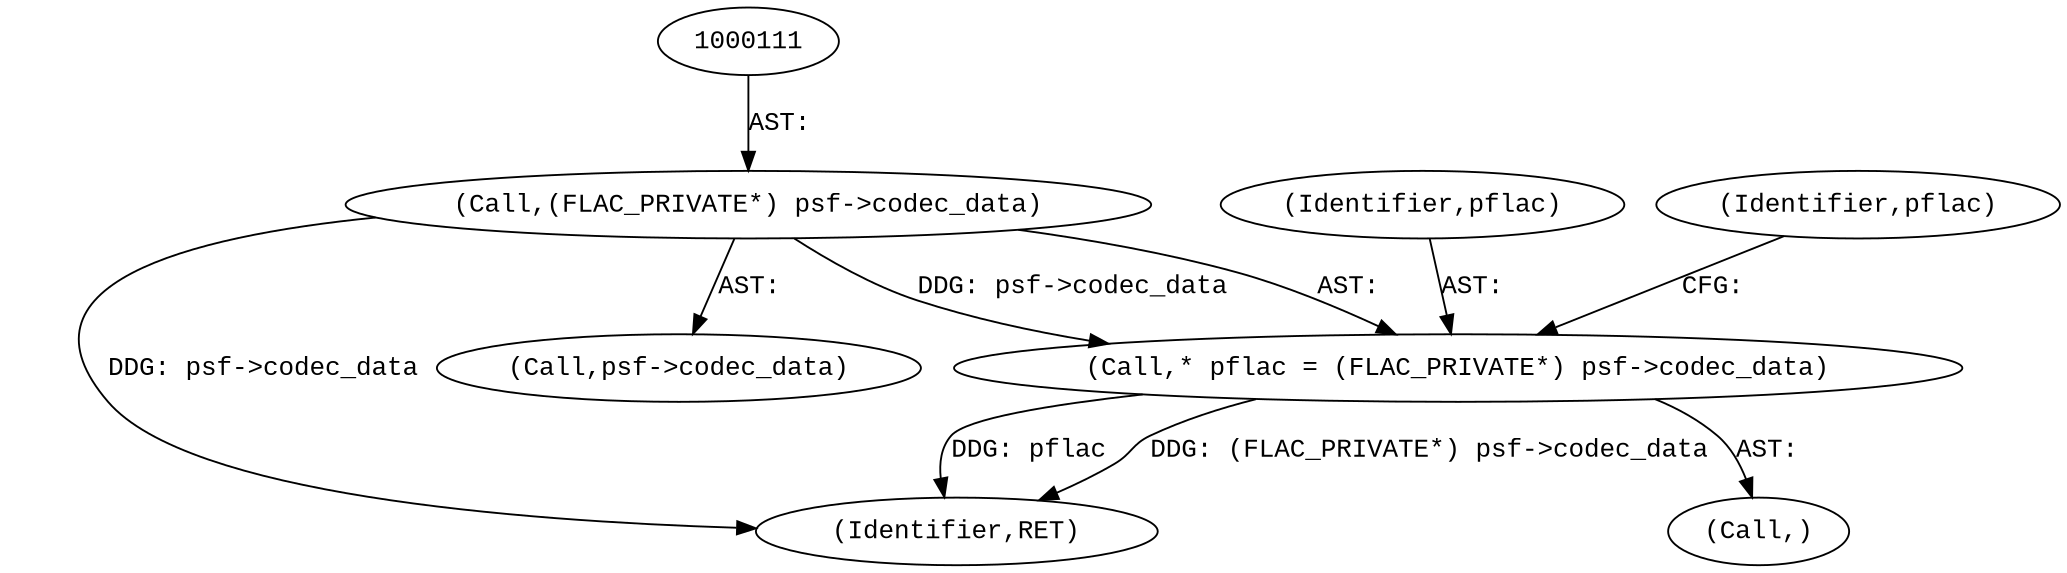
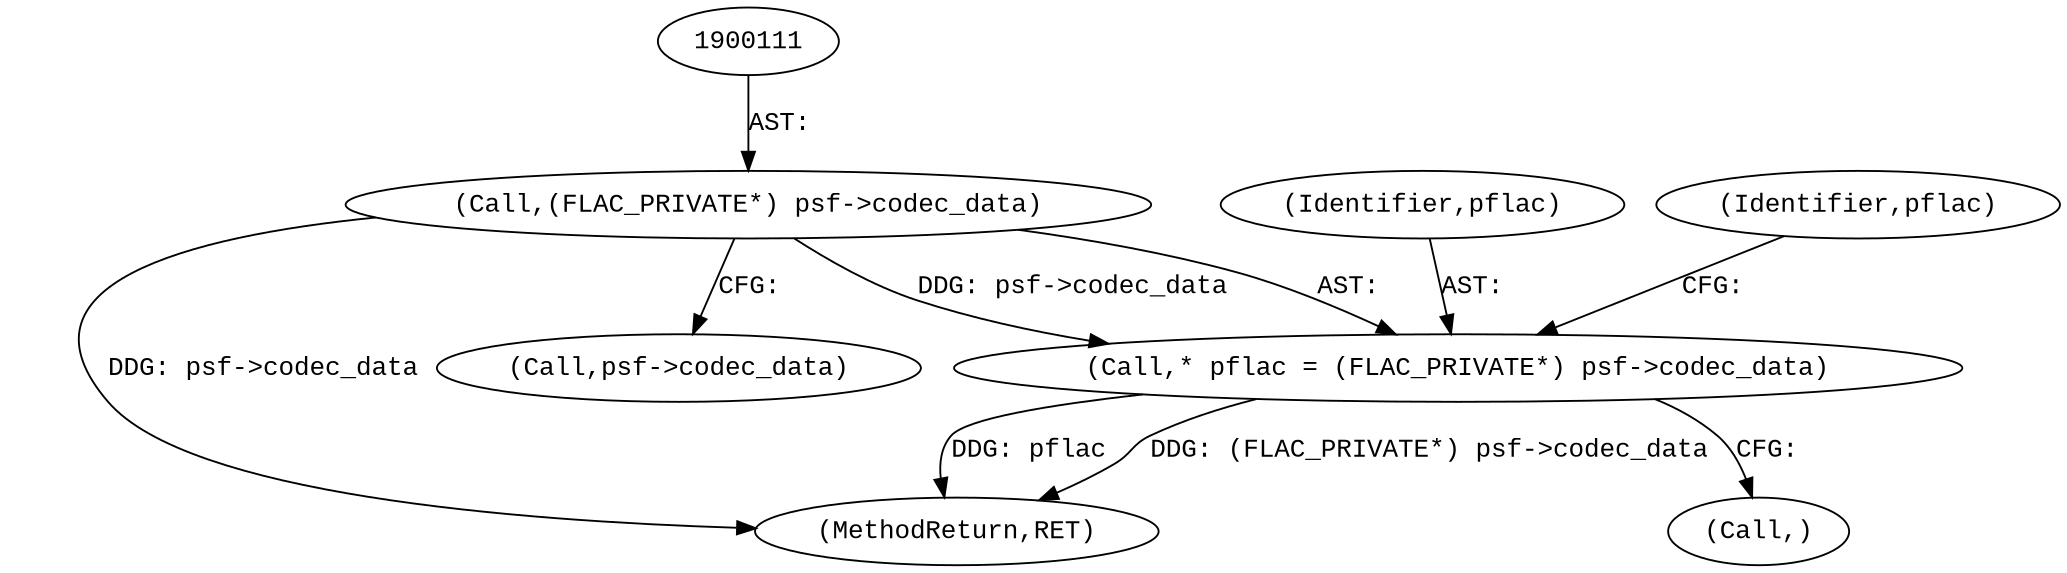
node "1000111": label "1000111" -> "1900111"
edge "(Call,(FLAC_PRIVATE*) psf->codec_data)" -> "(Call,psf->codec_data)": label "AST: " -> "CFG: "
edge "(Call,* pflac = (FLAC_PRIVATE*) psf->codec_data)" -> "(Call,)": label "AST: " -> "CFG: "
node "(Identifier,RET)": label "(Identifier,RET)" -> "(MethodReturn,RET)"
